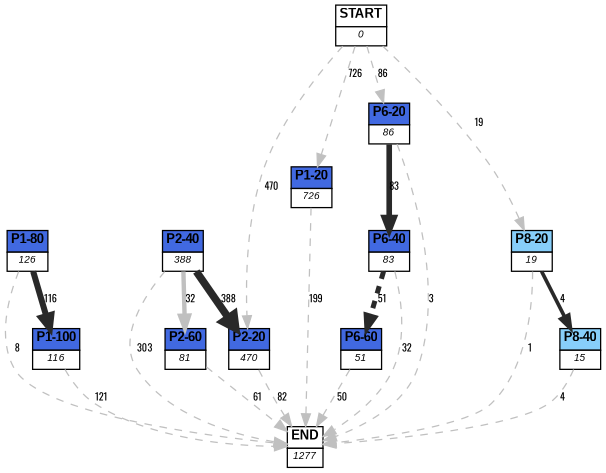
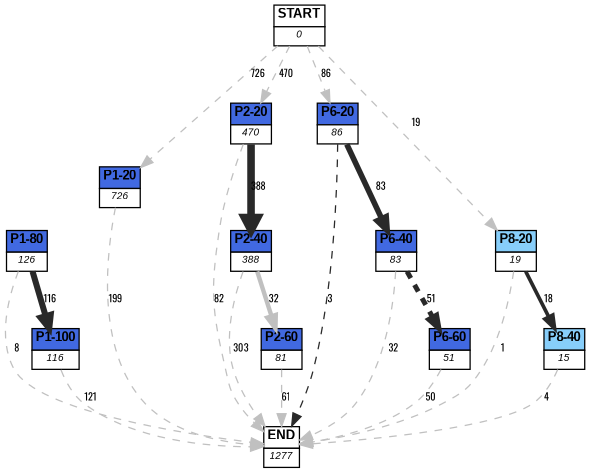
edge "P2-40" -> "P2-20": reversed
edge "P8-20" -> "P8-40": label "4" -> "18"
edge "P6-20" -> "END": color grey -> grey16
